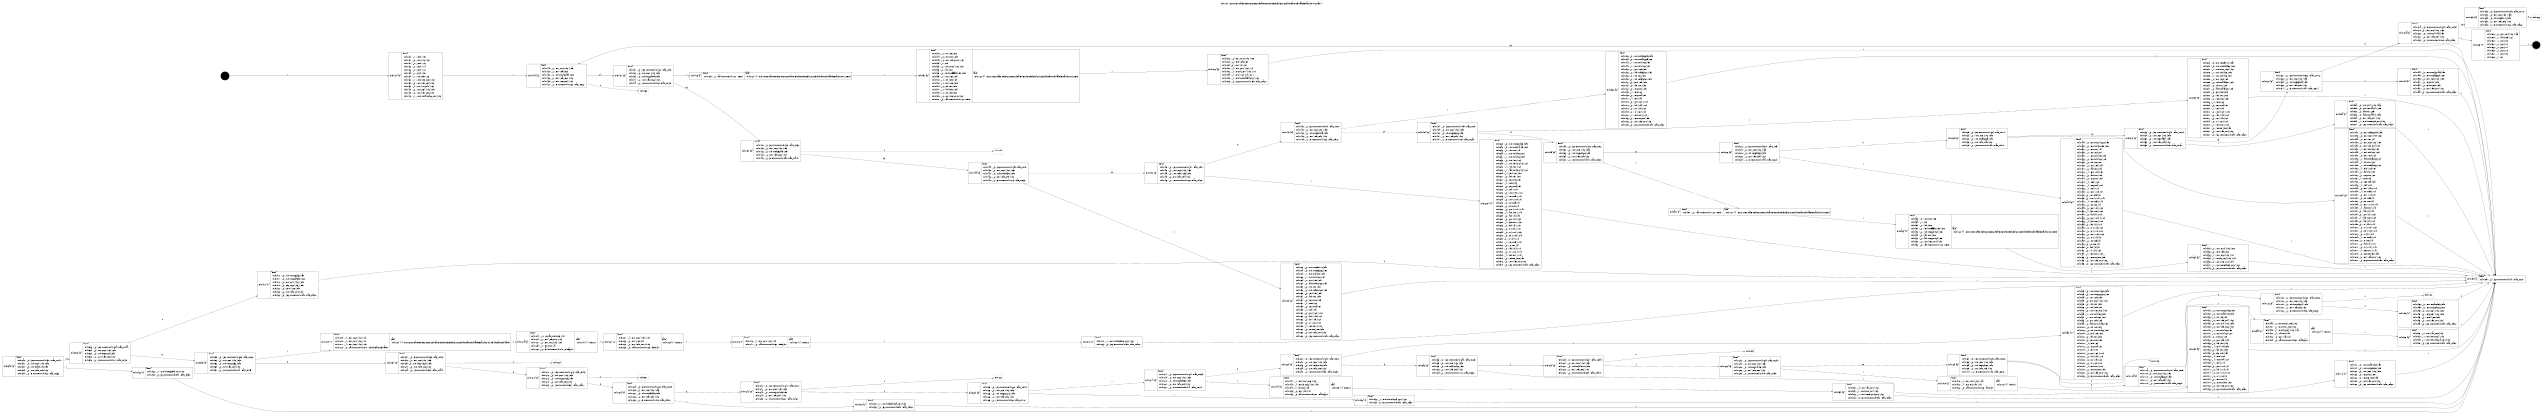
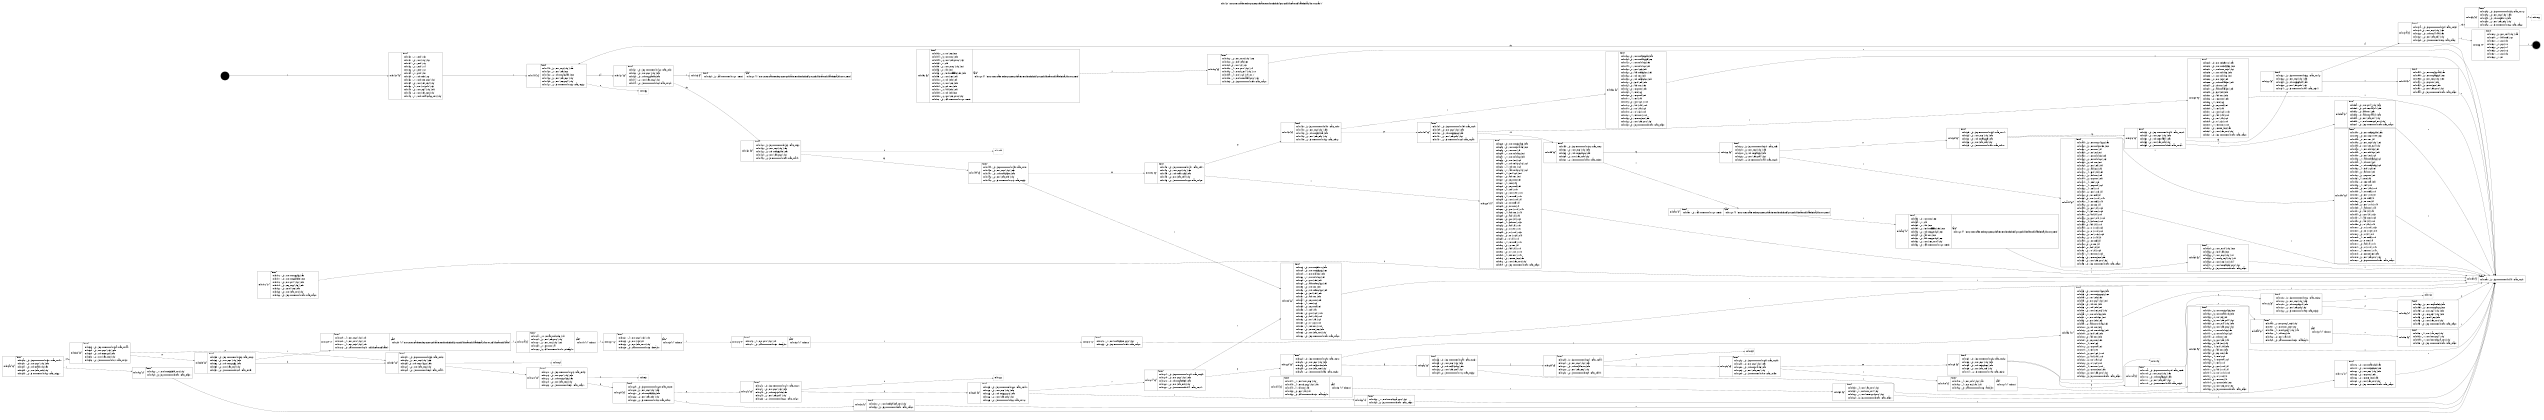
edge "0x401b8d [5]" -> "0x401b92 [52]": removed, label "1"
edge "0x4015c5 [25]" -> "0x401b72 [27]": now "0x4015c5 [25]" -> "0x4015f7 [25]"
edge "0x401674 [25]" -> "0x401b44 [23]": now "0x401674 [25]" -> "0x401c75 [88]"
